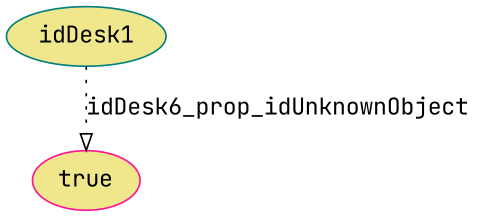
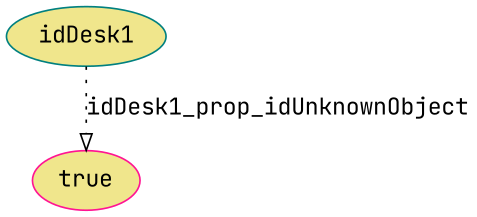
edge "idDesk1" -> "true": label "idDesk6_prop_idUnknownObject" -> "idDesk1_prop_idUnknownObject"
